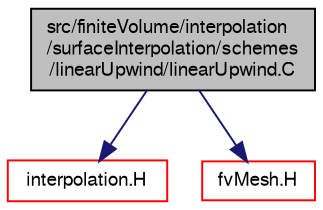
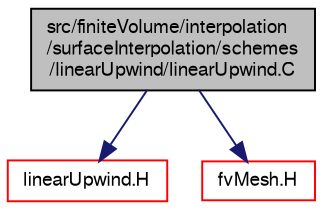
node "interpolation.H": label "interpolation.H" -> "linearUpwind.H"
